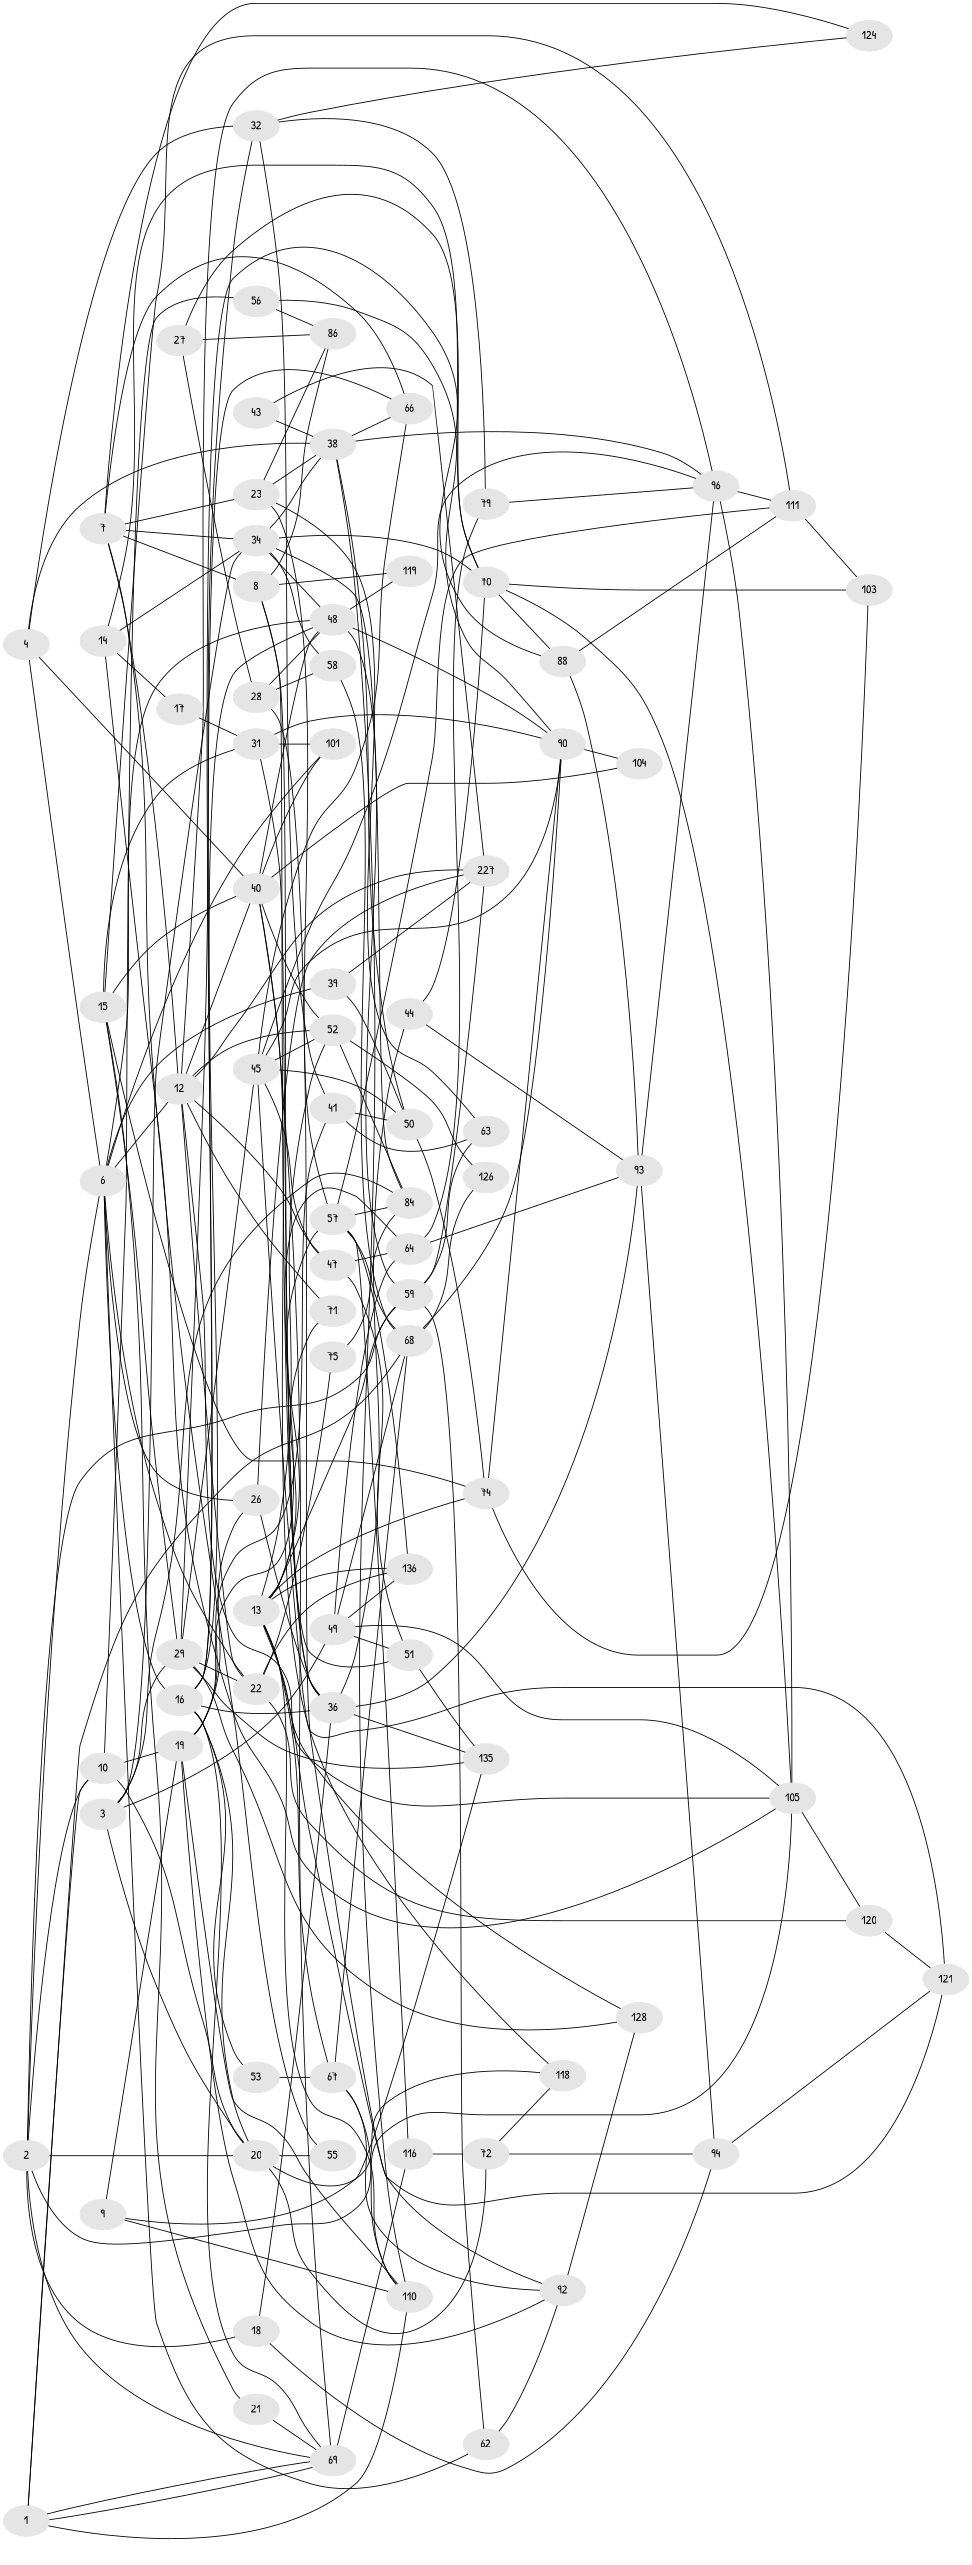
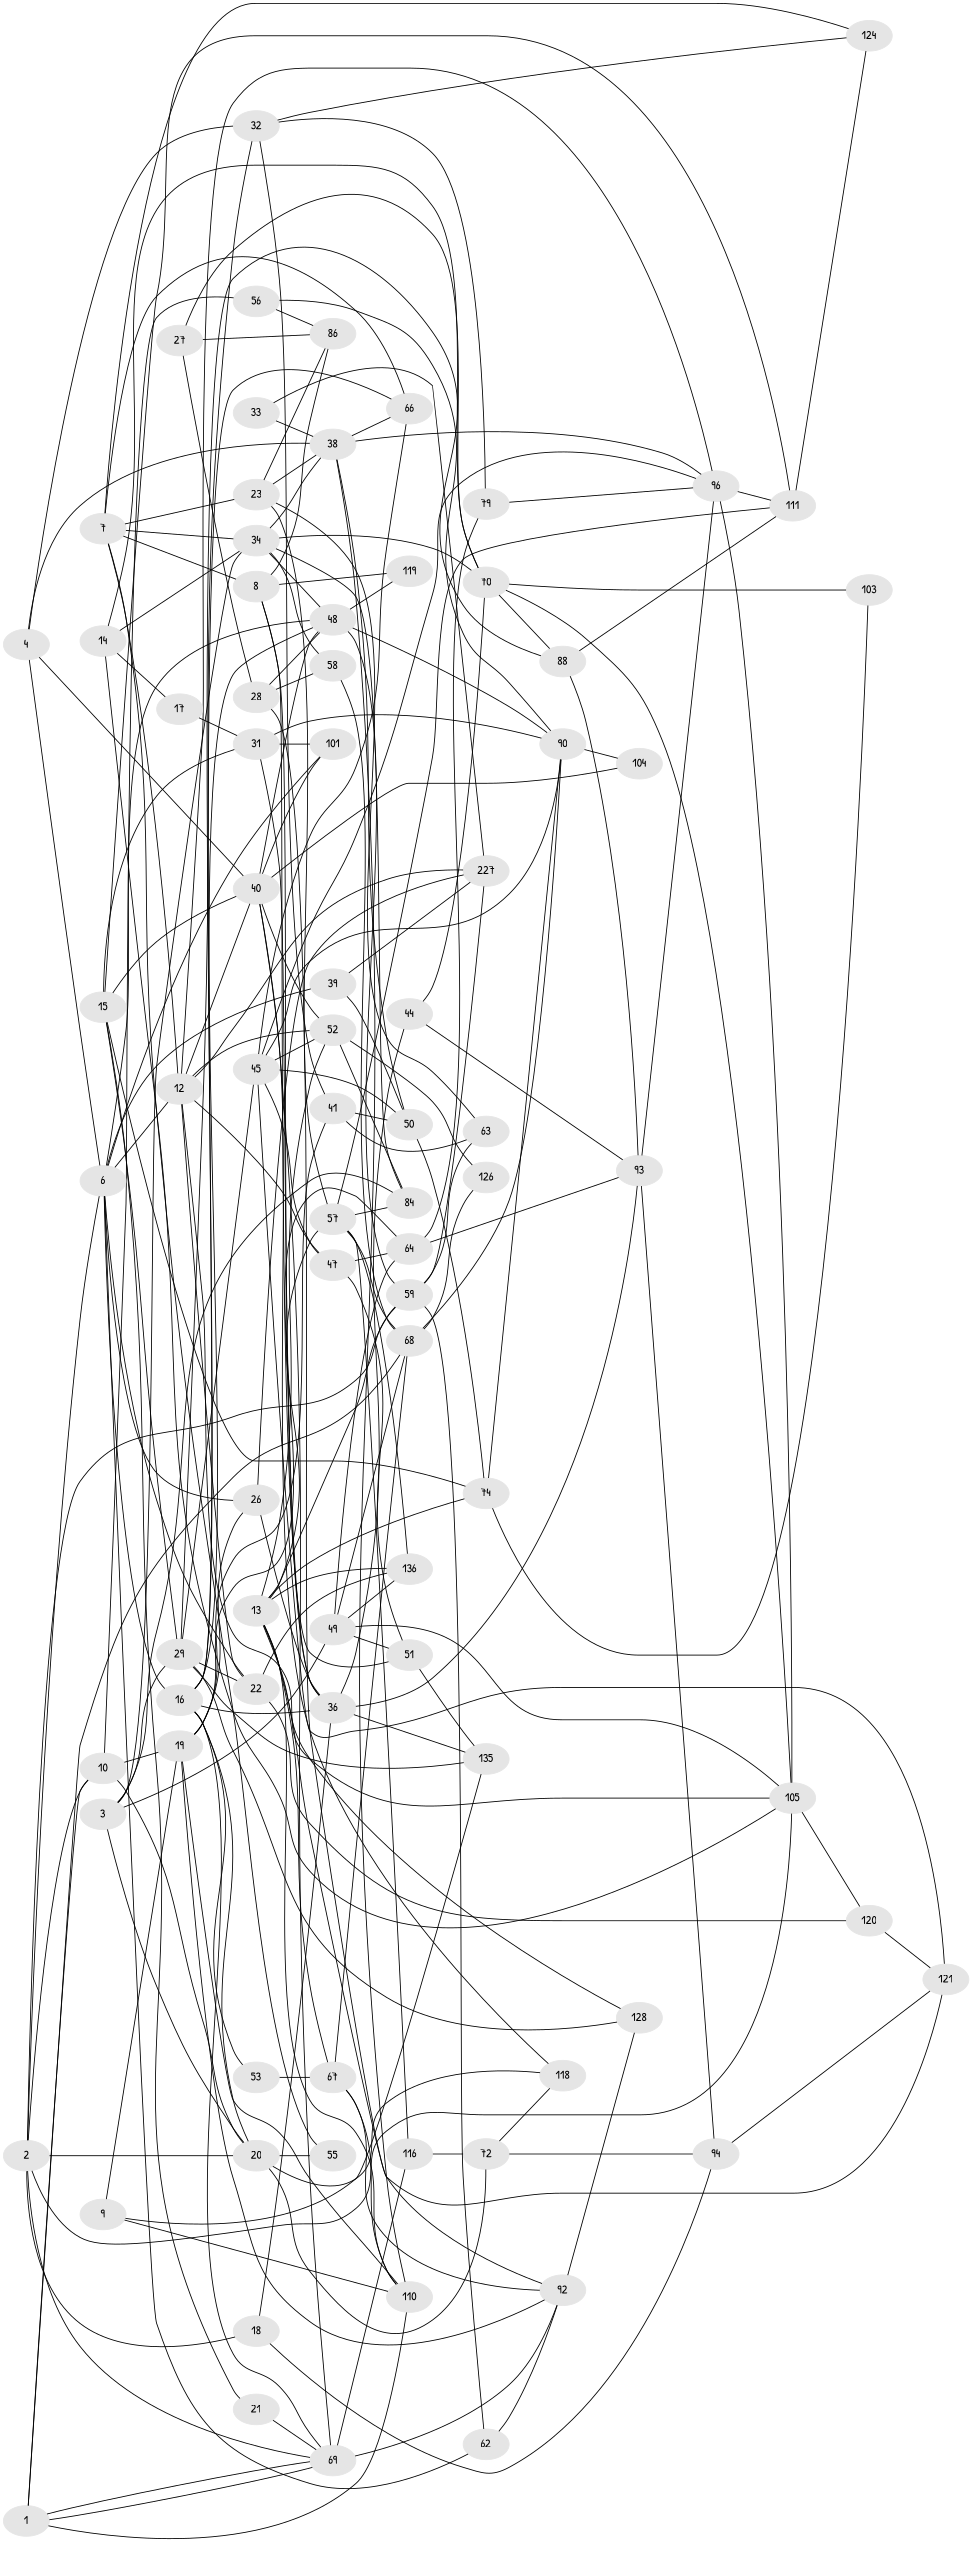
node "43": label "43" -> "33"
edge "111" -- "103": now "111" -- "124"
node "71": removed
node "75": removed
edge "92" -- "69": added
